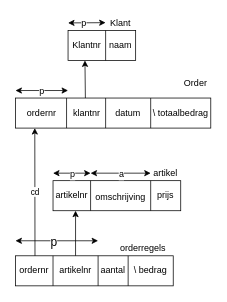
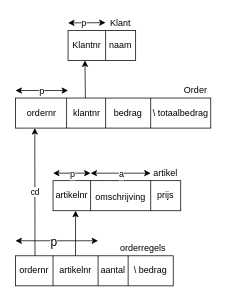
node "Order": moved (195, 83) -> (195, 90)
node "datum": label "datum" -> "bedrag"
